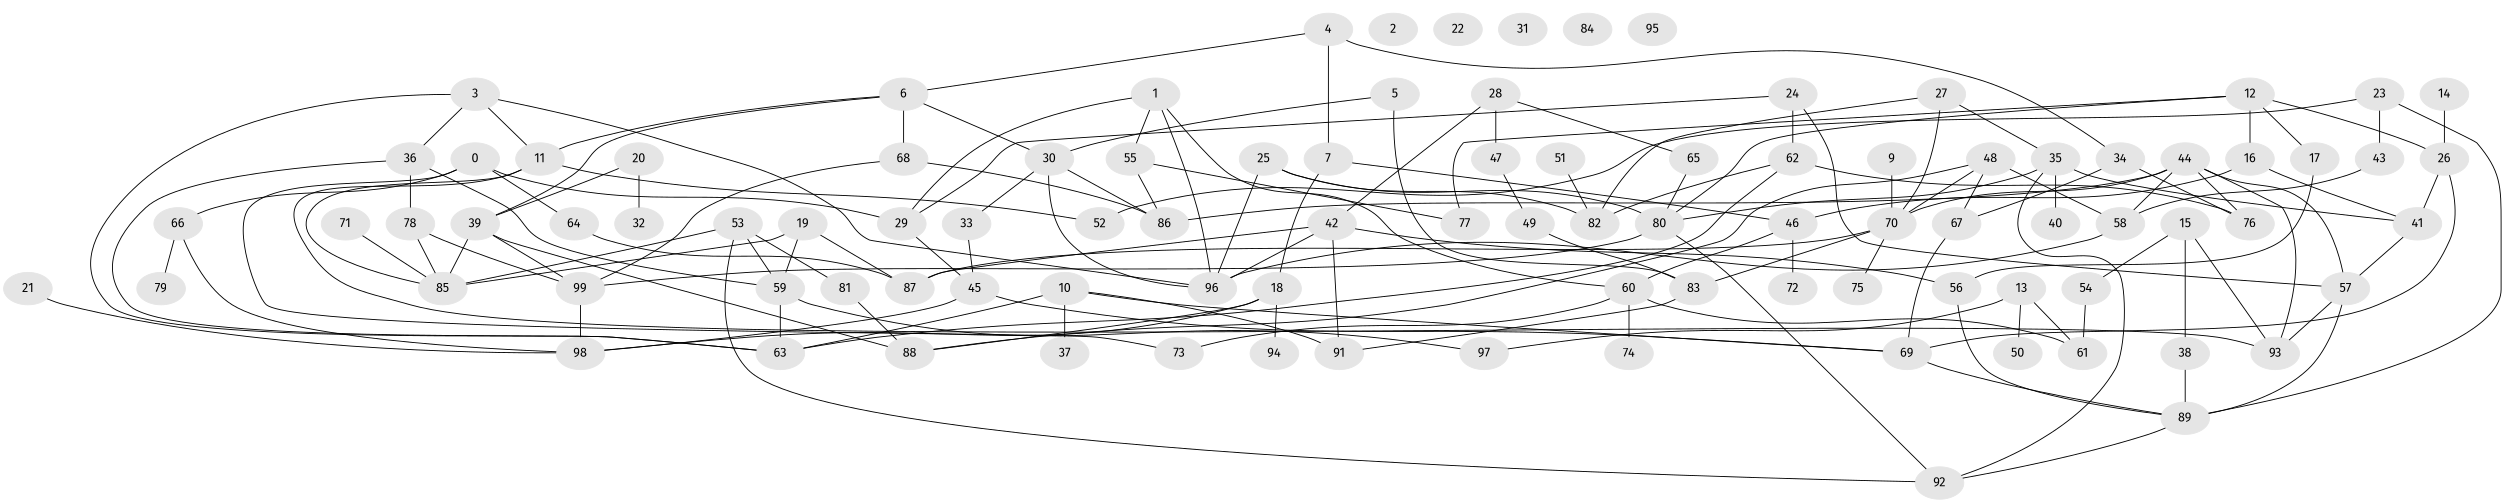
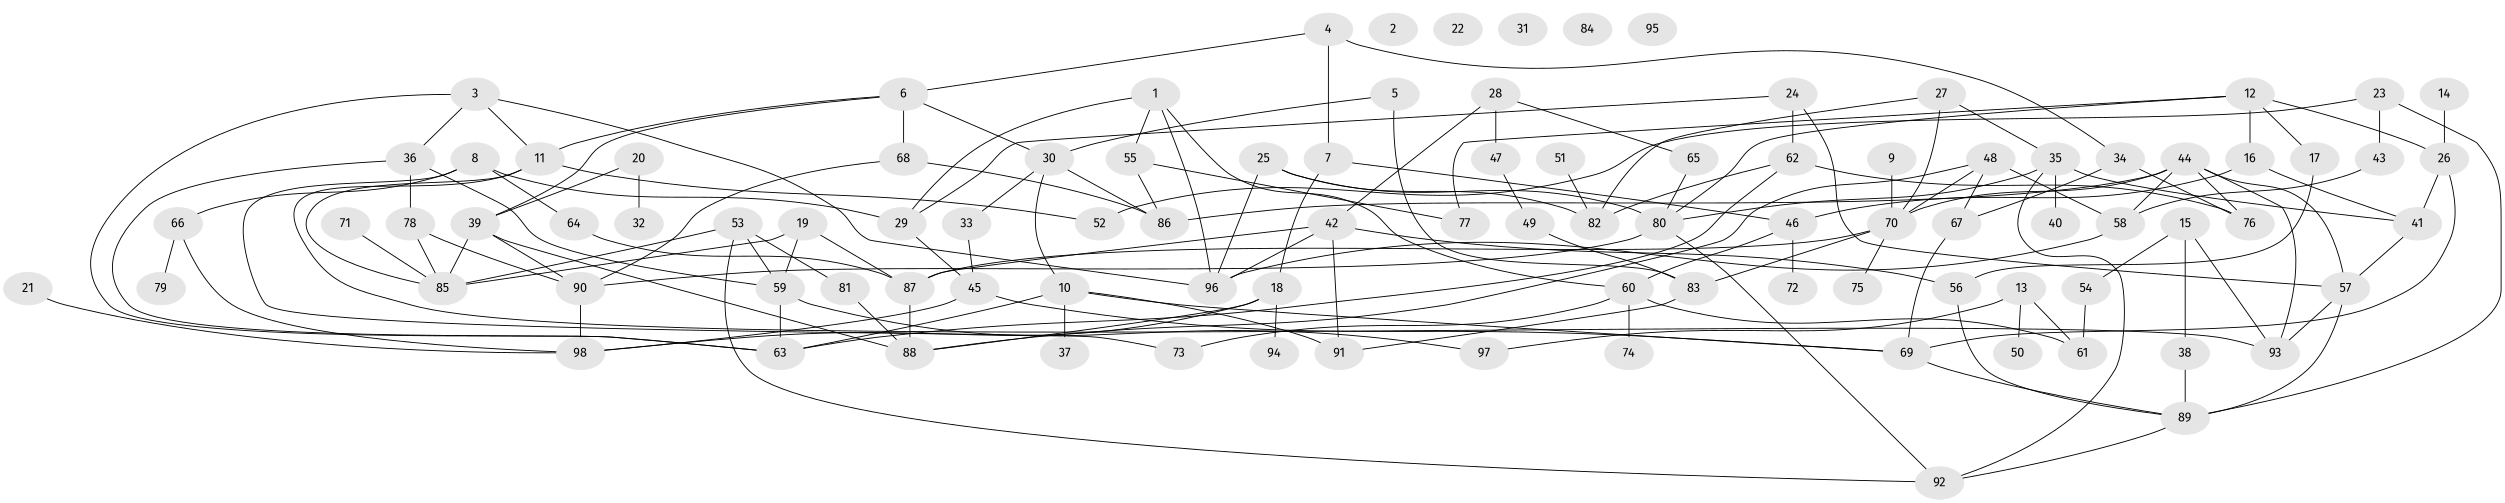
node "0": label "0" -> "8"
edge "30" -- "96": now "30" -- "10"
node "99": label "99" -> "90"
edge "87" -- "88": added
